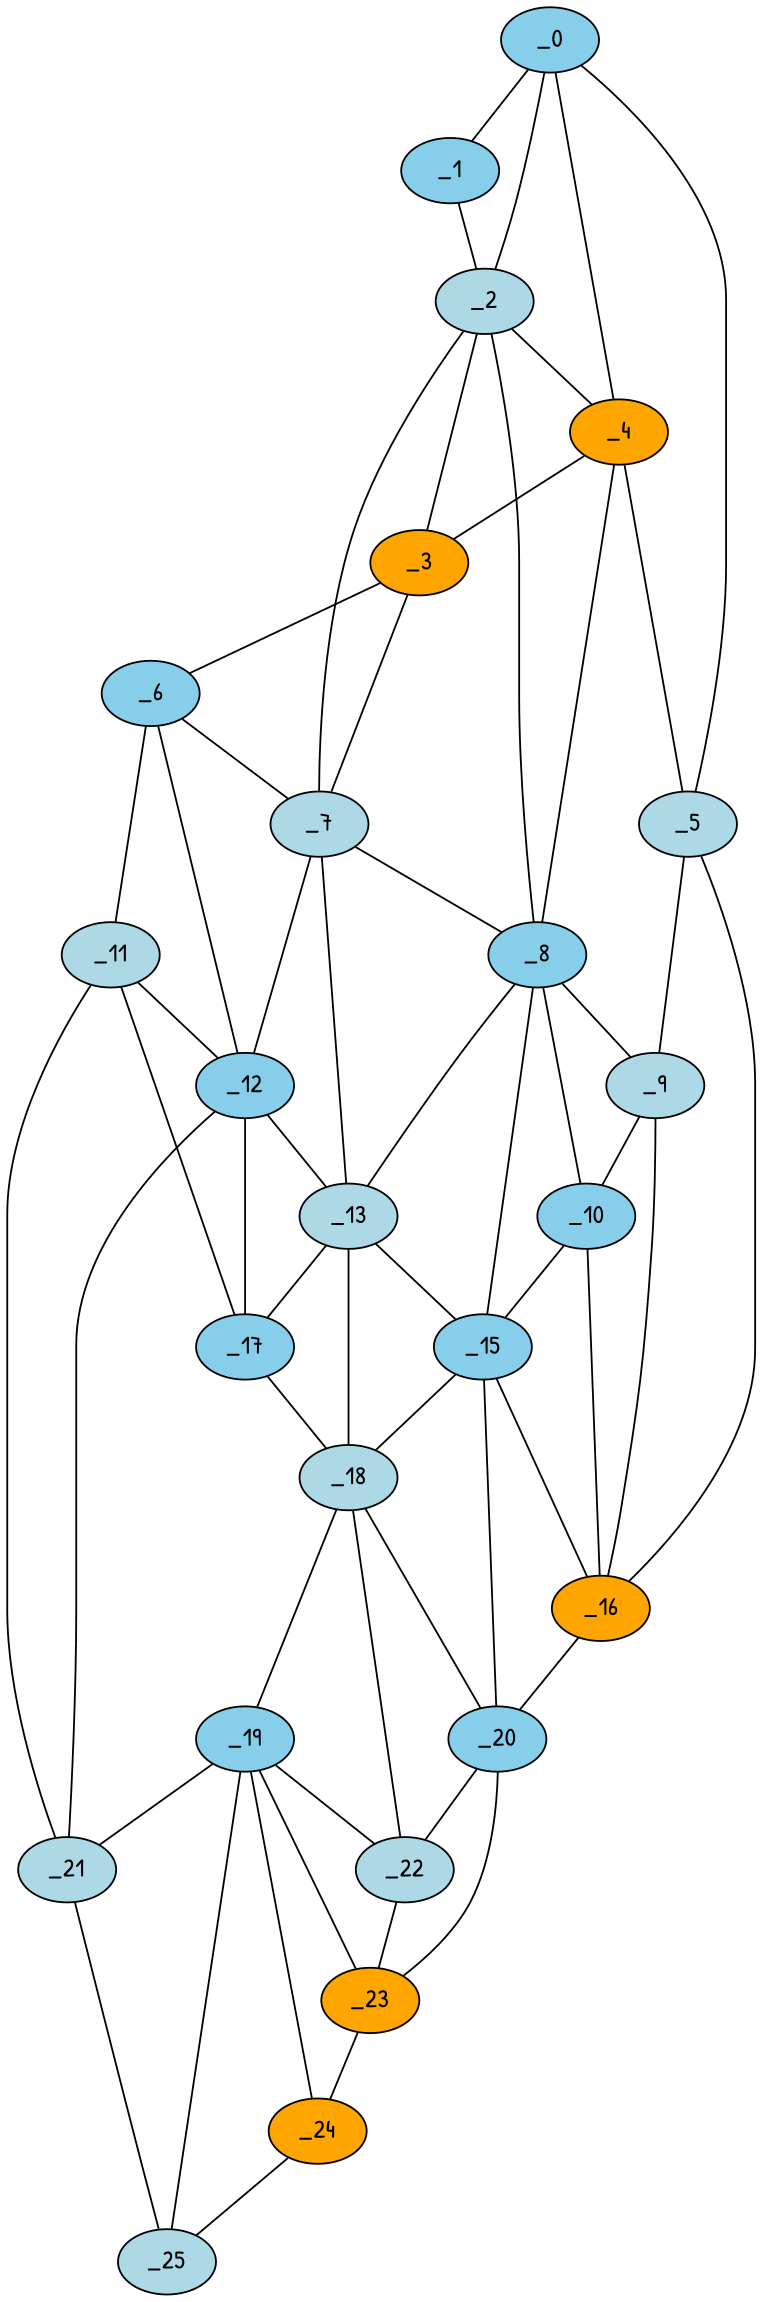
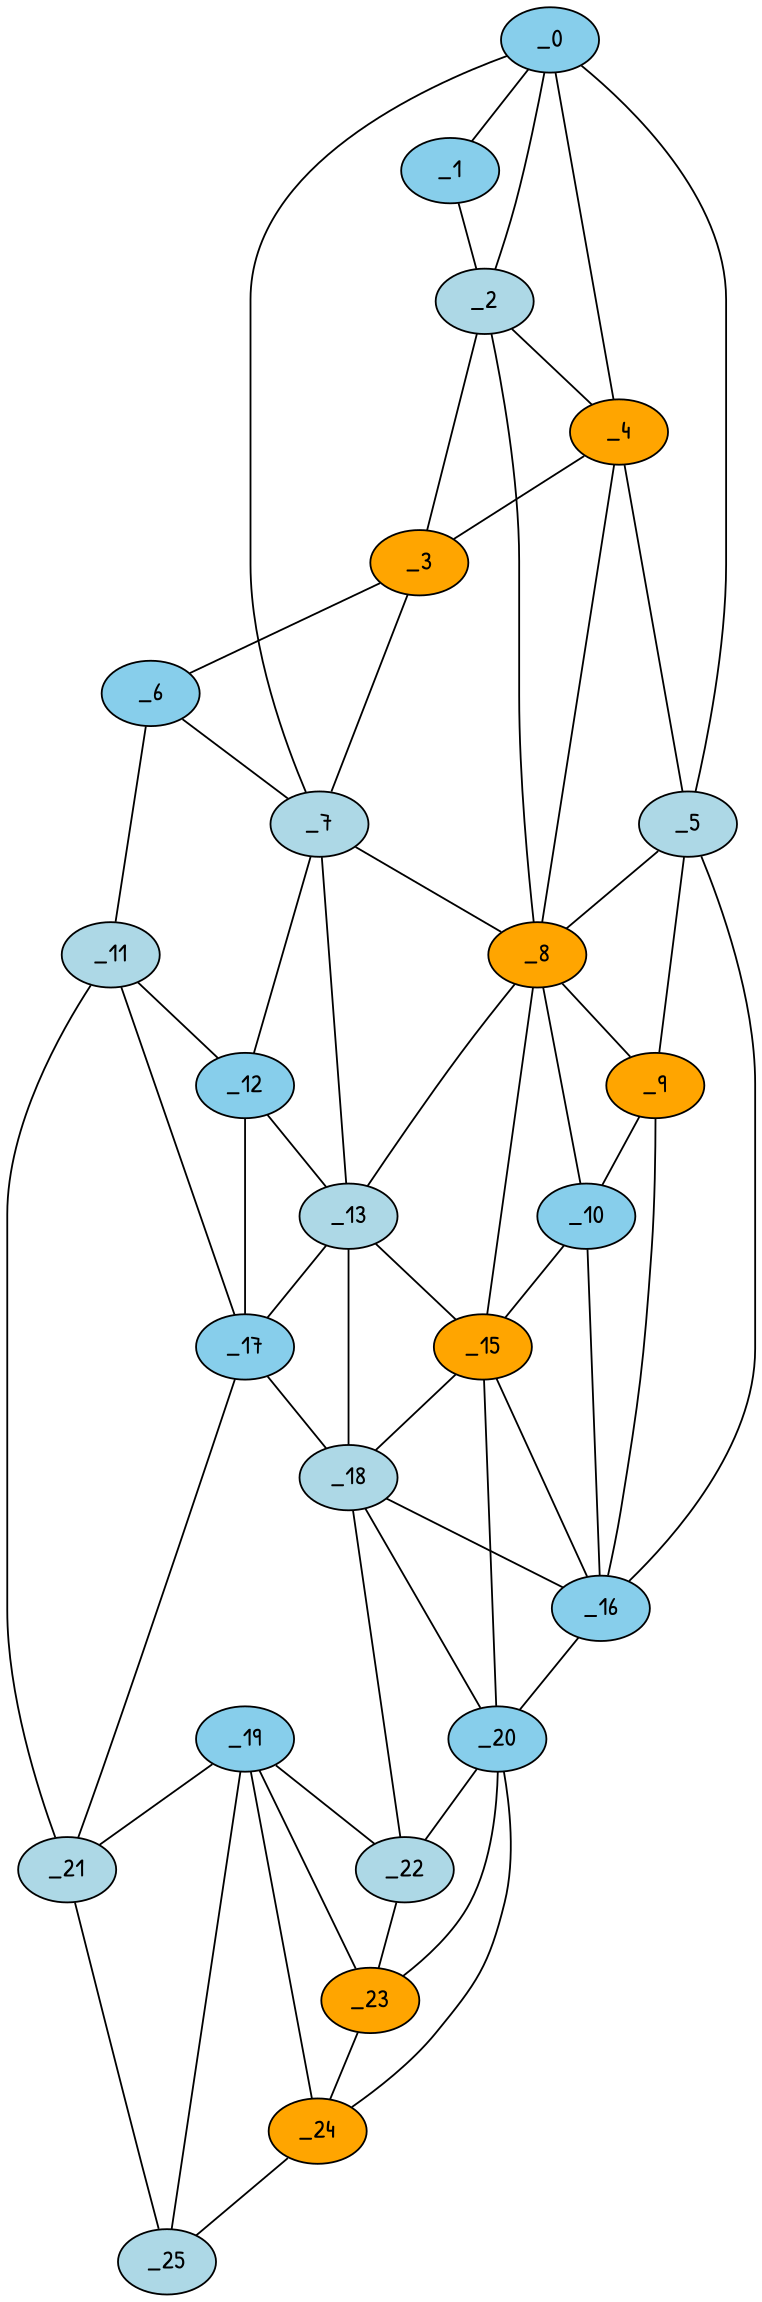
edge "_2" -- "_7": now "_0" -- "_7"
edge "_6" -- "_12": removed
edge "_5" -- "_8": added
node "_8": fillcolor skyblue -> orange
node "_9": fillcolor lightblue -> orange
node "_15": fillcolor skyblue -> orange
edge "_12" -- "_21": now "_17" -- "_21"
edge "_18" -- "_19": now "_18" -- "_16"
node "_16": fillcolor orange -> skyblue
edge "_20" -- "_24": added
